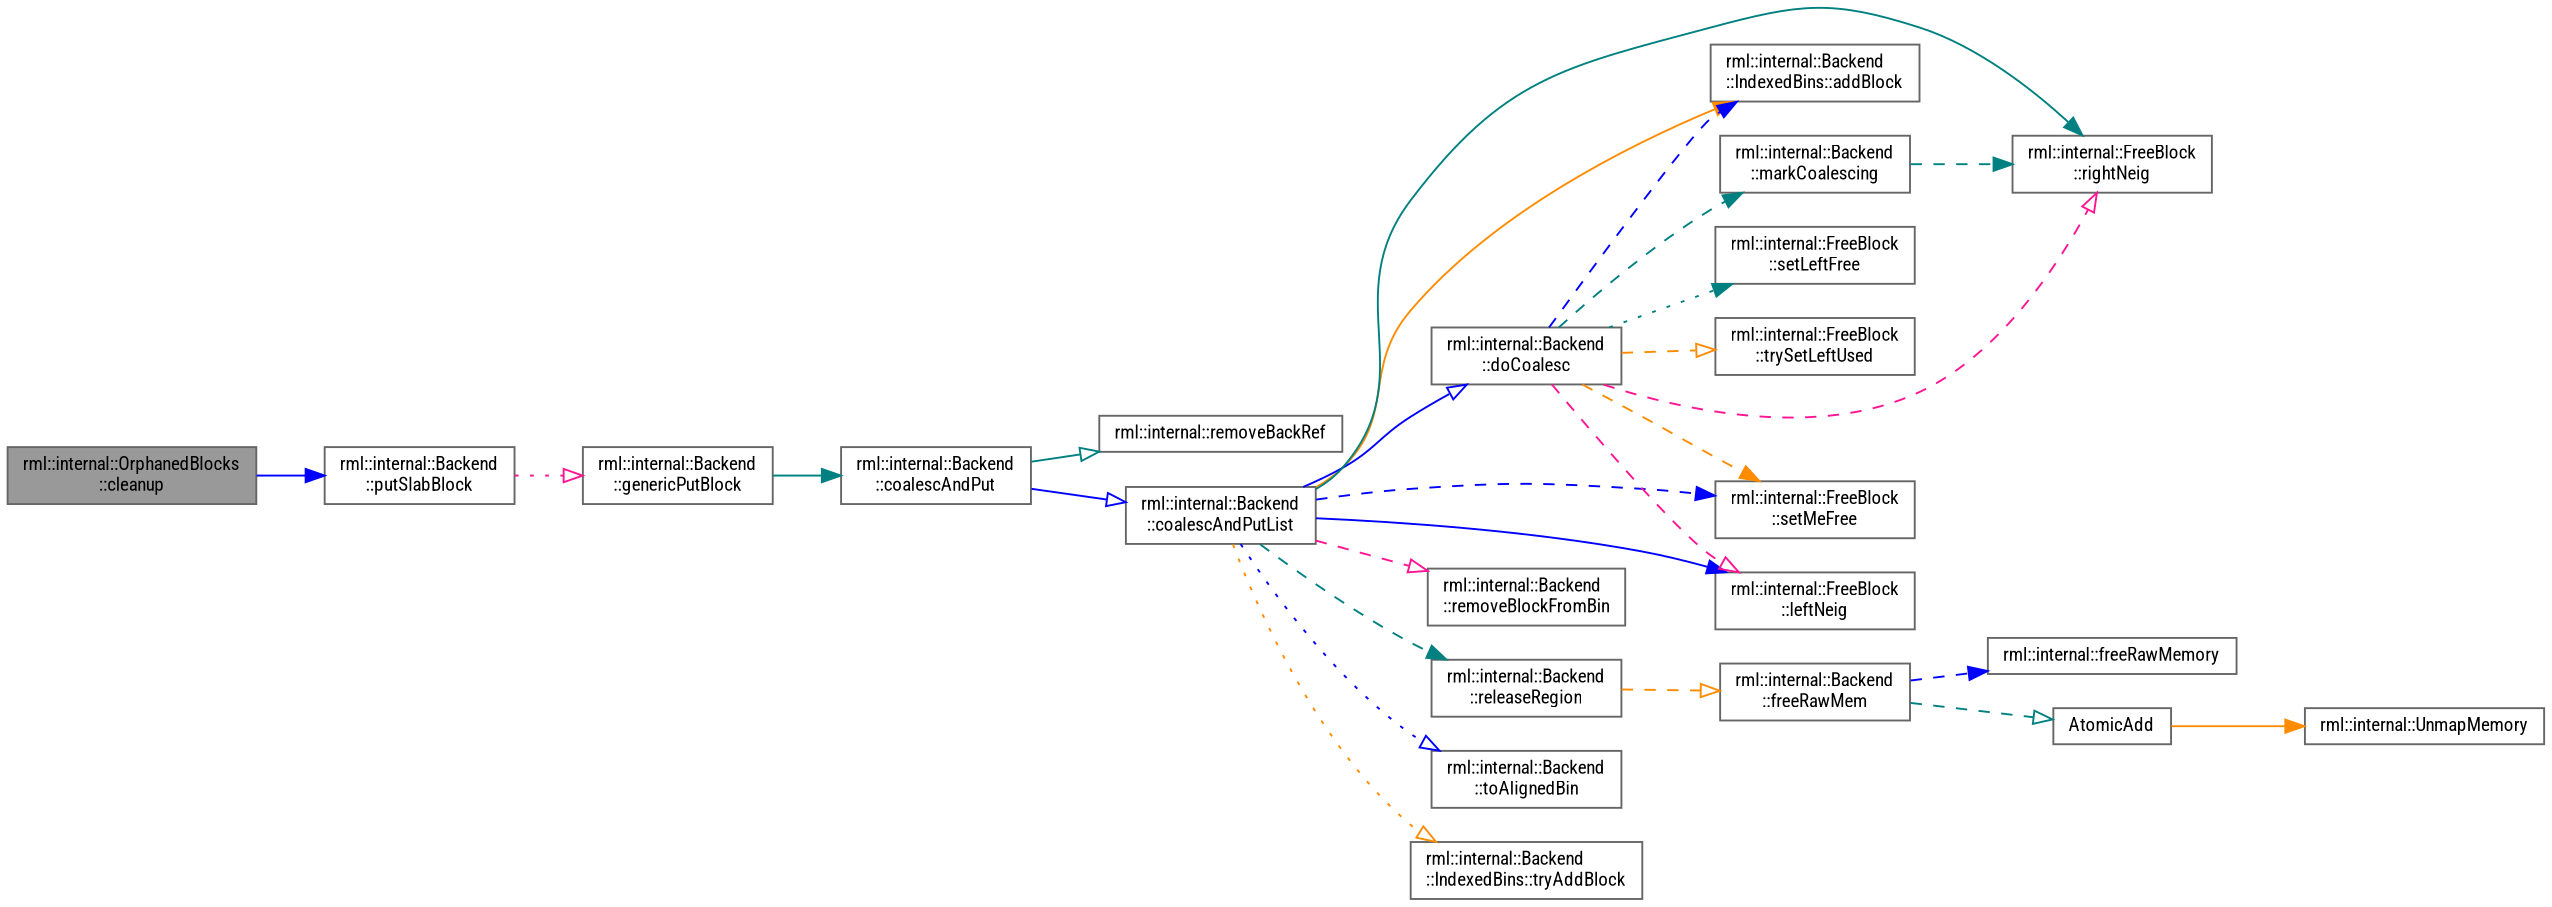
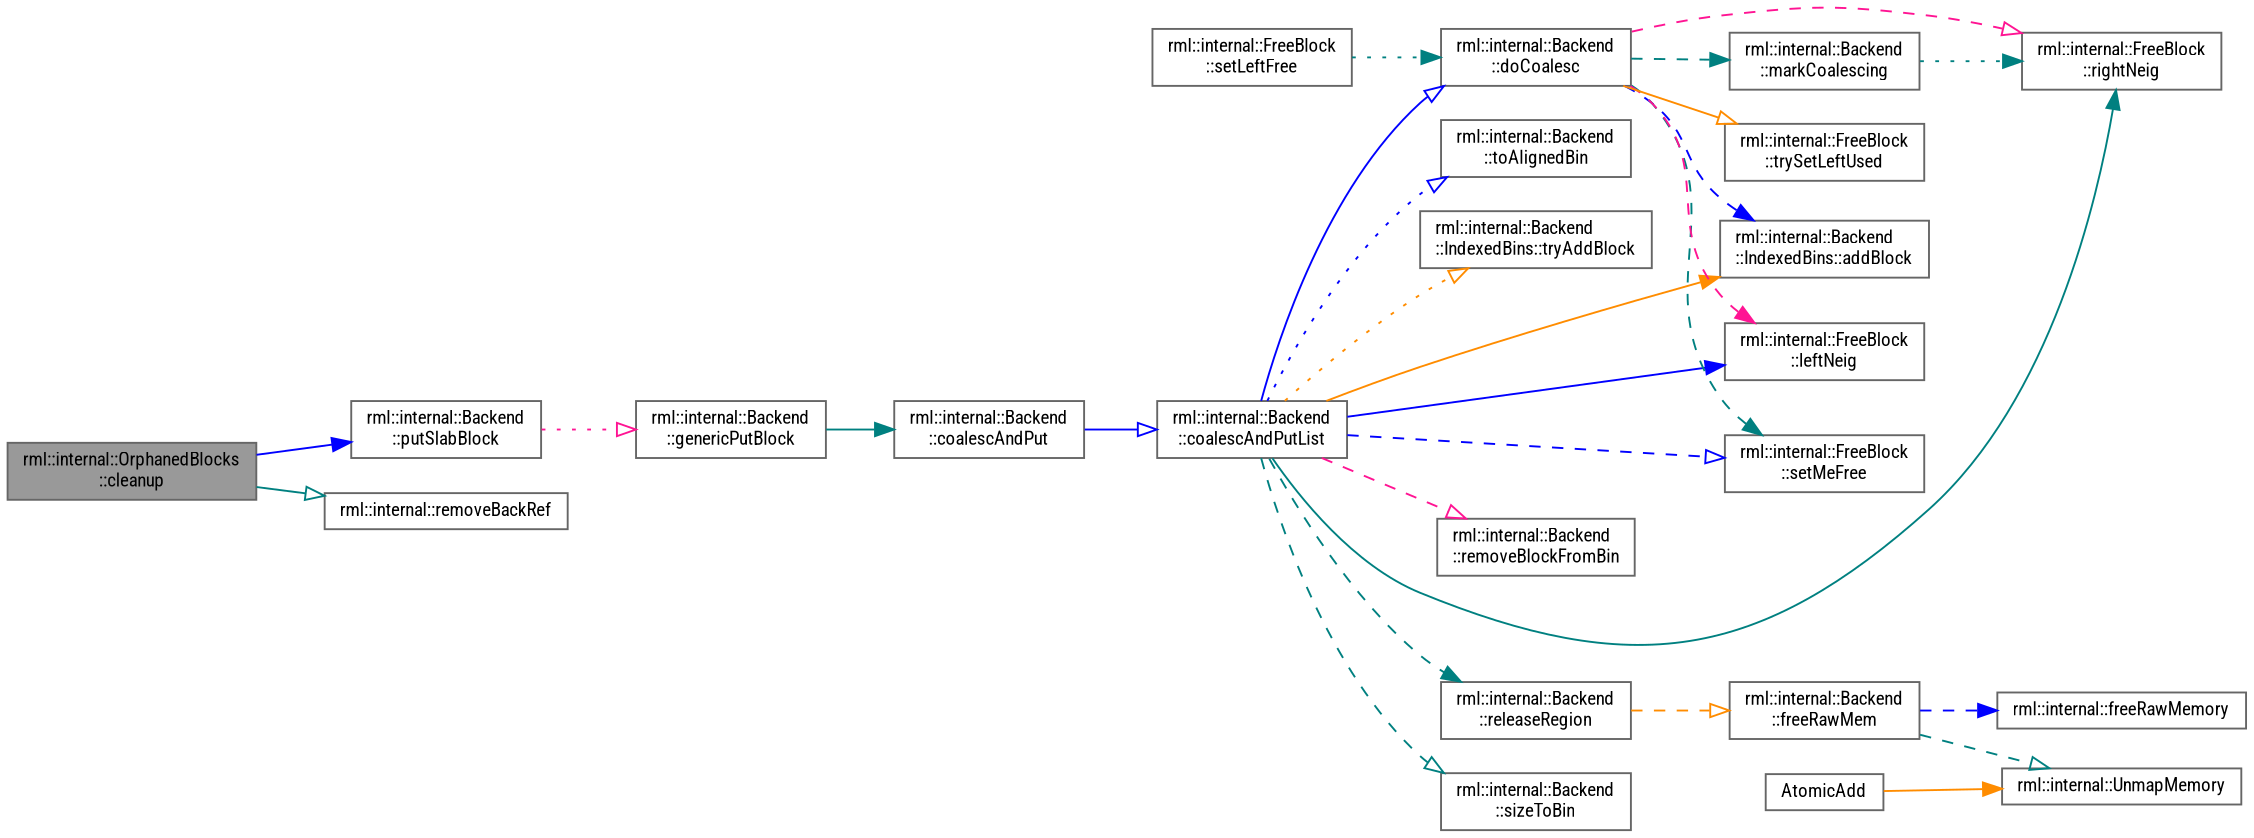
edge "rml::internal::Backend ::markCoalescing" -> "rml::internal::FreeBlock ::rightNeig": style dashed -> dotted
edge "rml::internal::Backend ::doCoalesc" -> "rml::internal::FreeBlock ::setLeftFree": reversed
edge "rml::internal::Backend ::doCoalesc" -> "rml::internal::FreeBlock ::trySetLeftUsed": style dashed -> solid
edge "rml::internal::Backend ::doCoalesc" -> "rml::internal::FreeBlock ::setMeFree": color darkorange -> teal
edge "rml::internal::Backend ::coalescAndPut" -> "rml::internal::removeBackRef": now "rml::internal::OrphanedBlocks ::cleanup" -> "rml::internal::removeBackRef"
edge "rml::internal::Backend ::doCoalesc" -> "rml::internal::FreeBlock ::leftNeig": arrowhead onormal -> normal
edge "rml::internal::Backend ::coalescAndPutList" -> "rml::internal::FreeBlock ::setMeFree": arrowhead normal -> onormal
edge "rml::internal::Backend ::freeRawMem" -> "AtomicAdd": now "rml::internal::Backend ::freeRawMem" -> "rml::internal::UnmapMemory"
node "rml::internal::Backend ::sizeToBin": added
